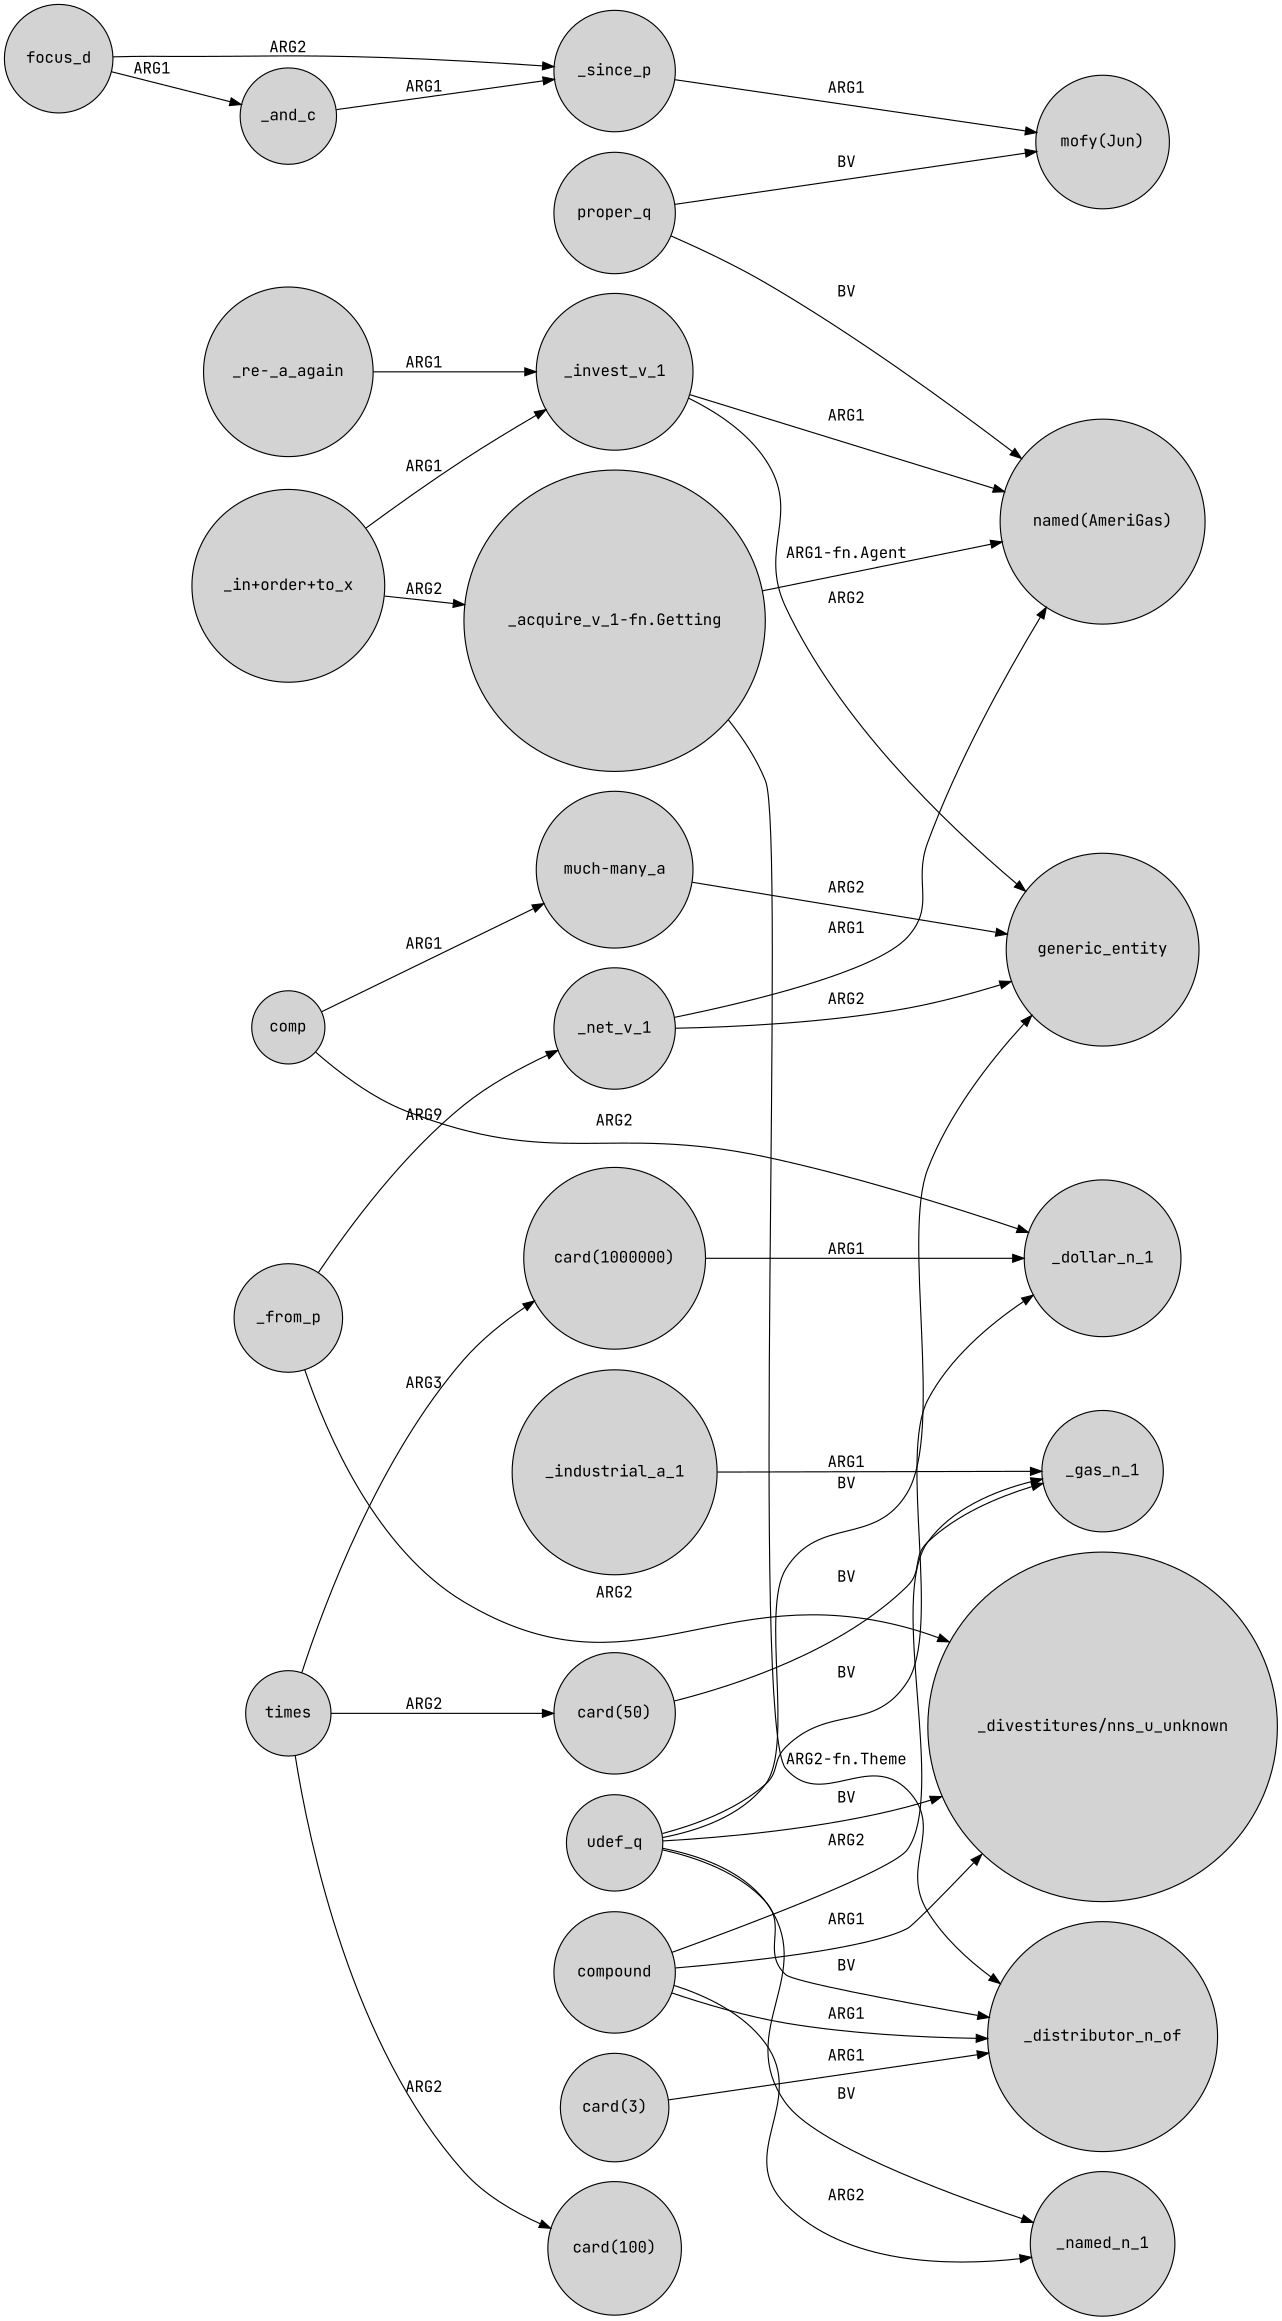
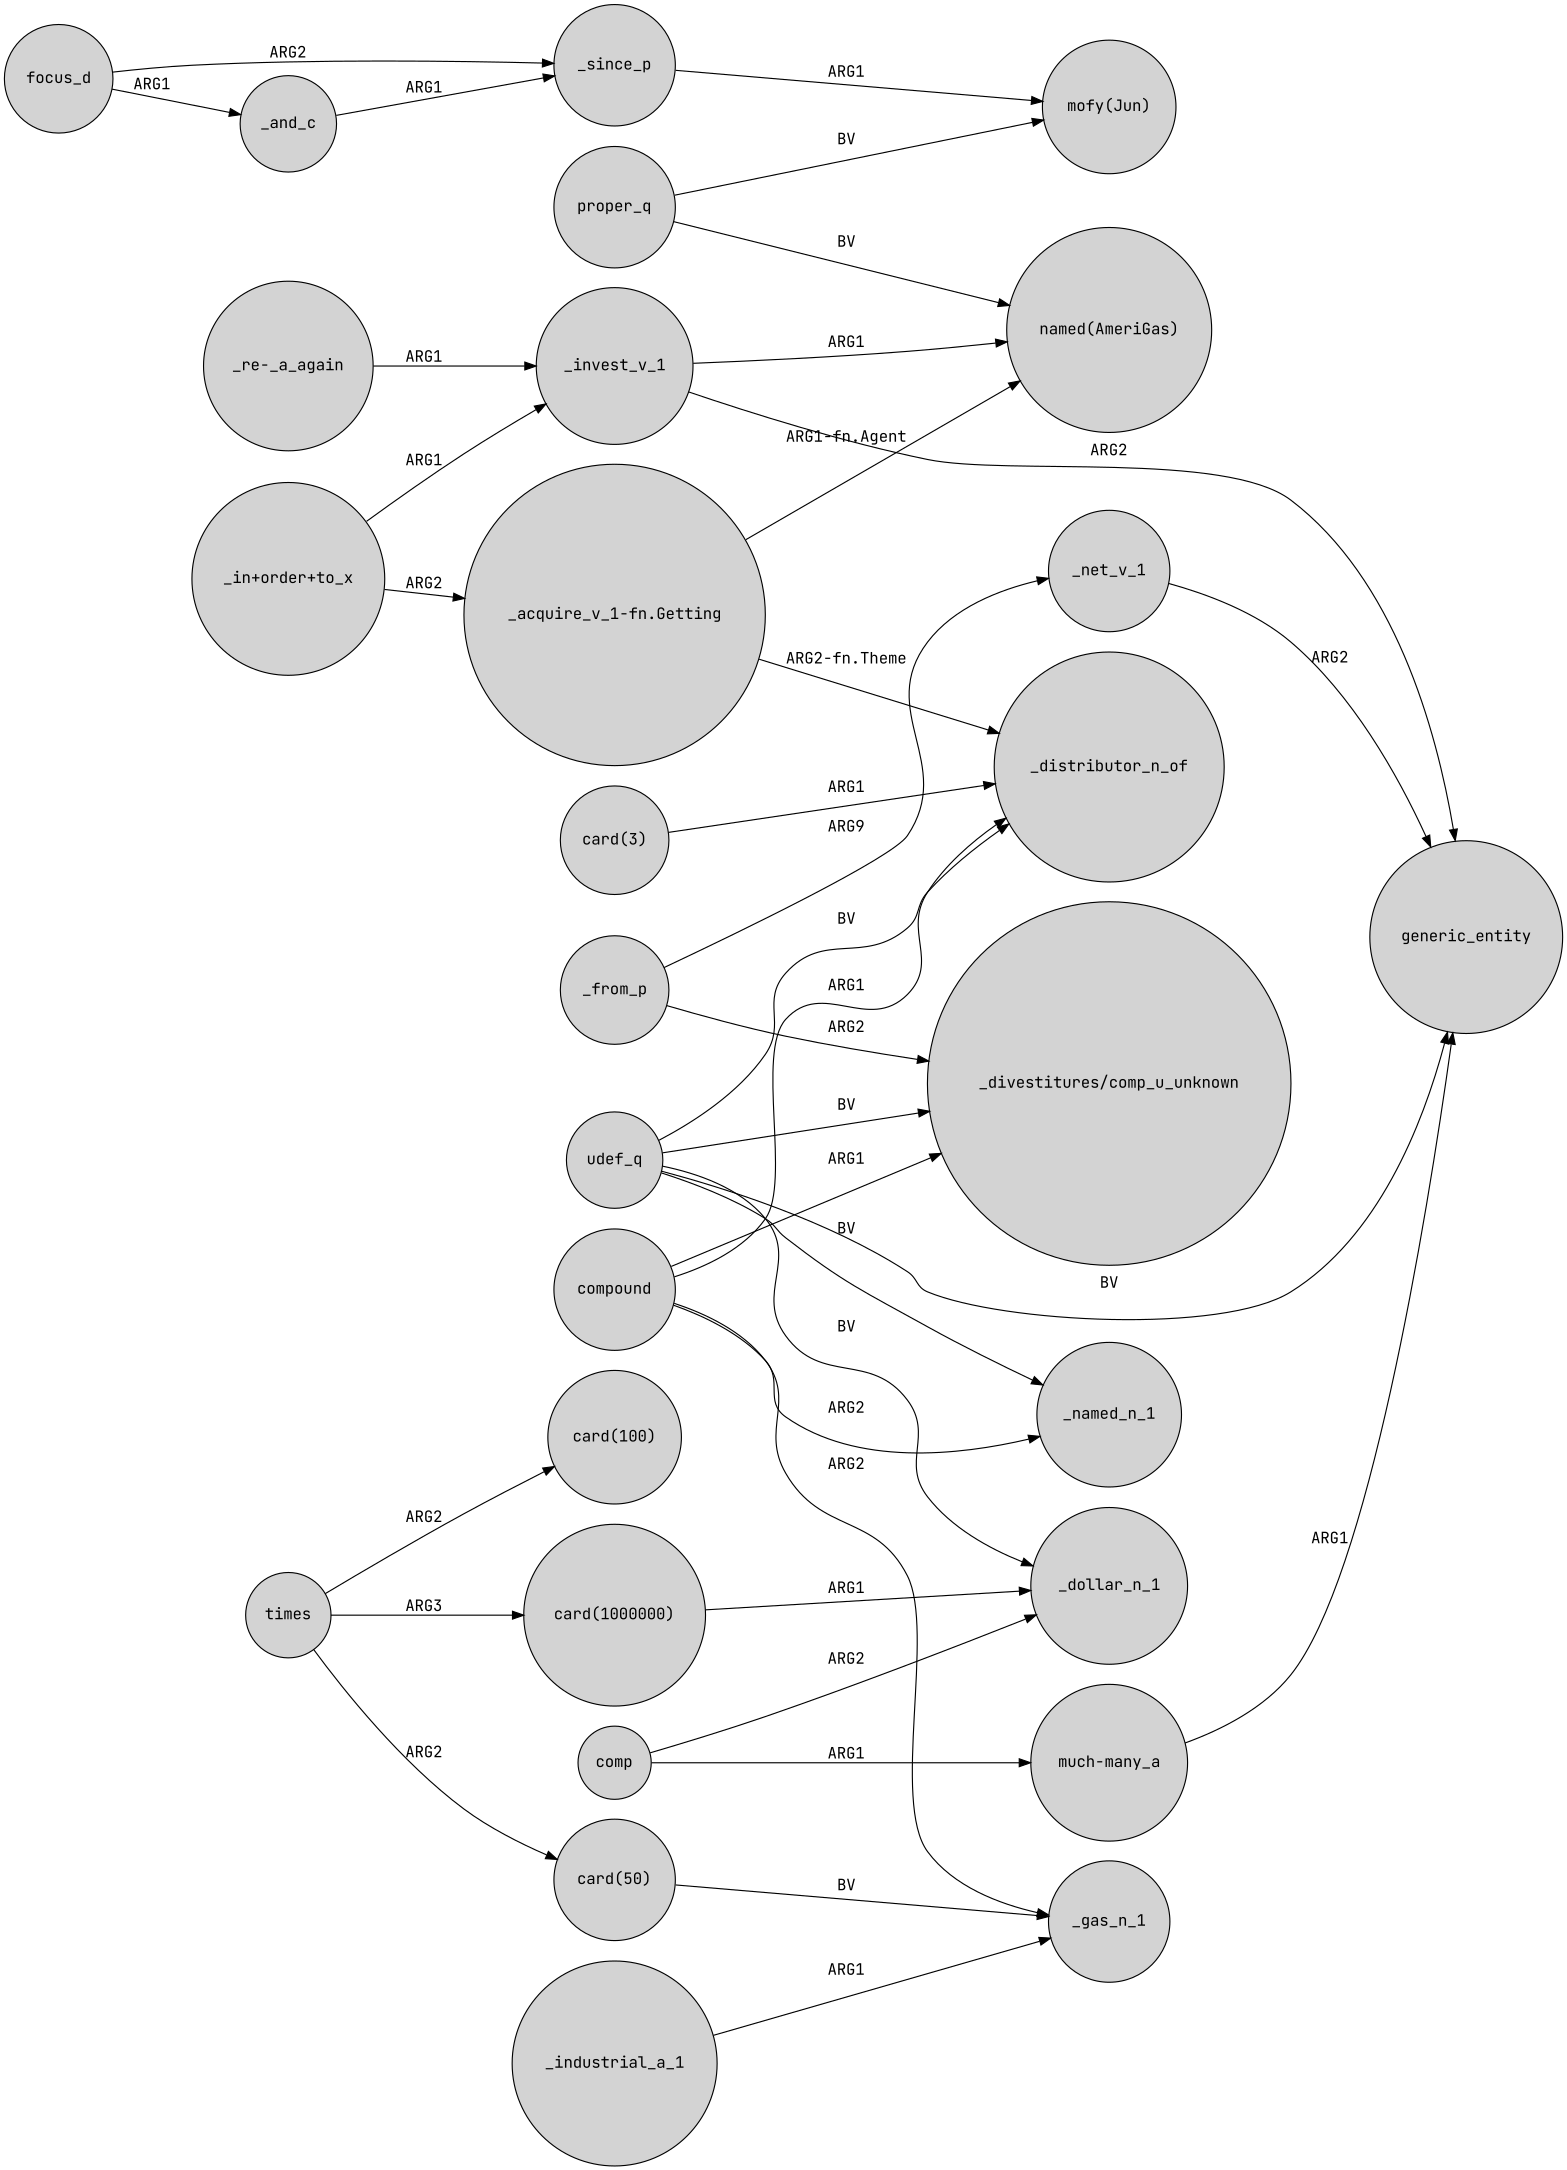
edge "much-many_a" -> "generic_entity": label "ARG2" -> "ARG1"
edge "_net_v_1" -> "named(AmeriGas)": removed, label "ARG1"
node "_divestitures/nns_u_unknown": label "_divestitures/nns_u_unknown" -> "_divestitures/comp_u_unknown"
